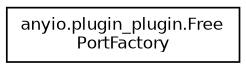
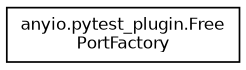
node "anyio.plugin_plugin.Free PortFactory": label "anyio.plugin_plugin.Free PortFactory" -> "anyio.pytest_plugin.Free PortFactory"
